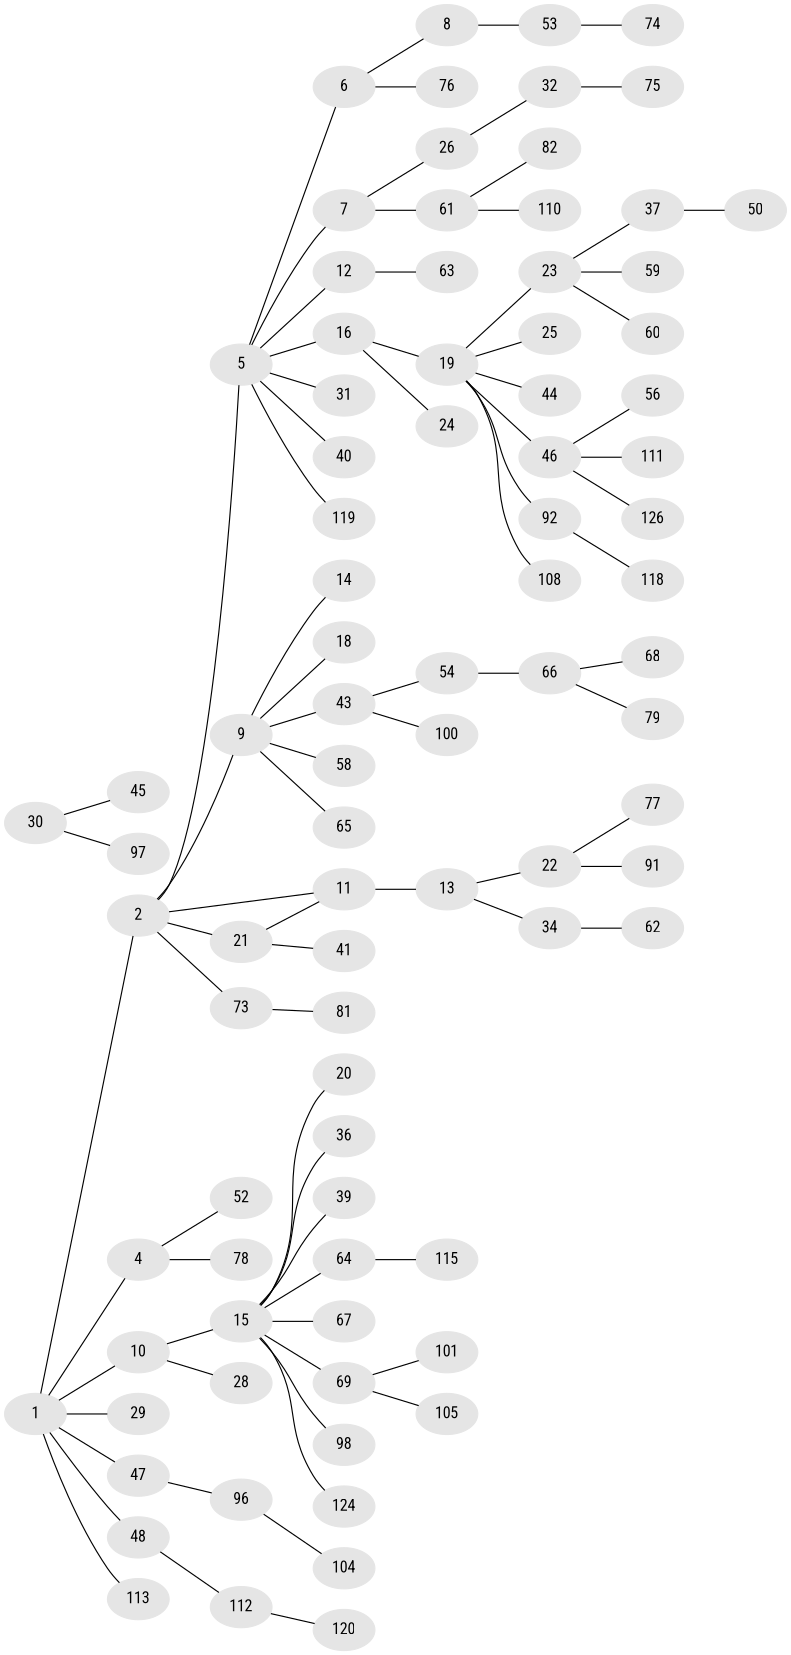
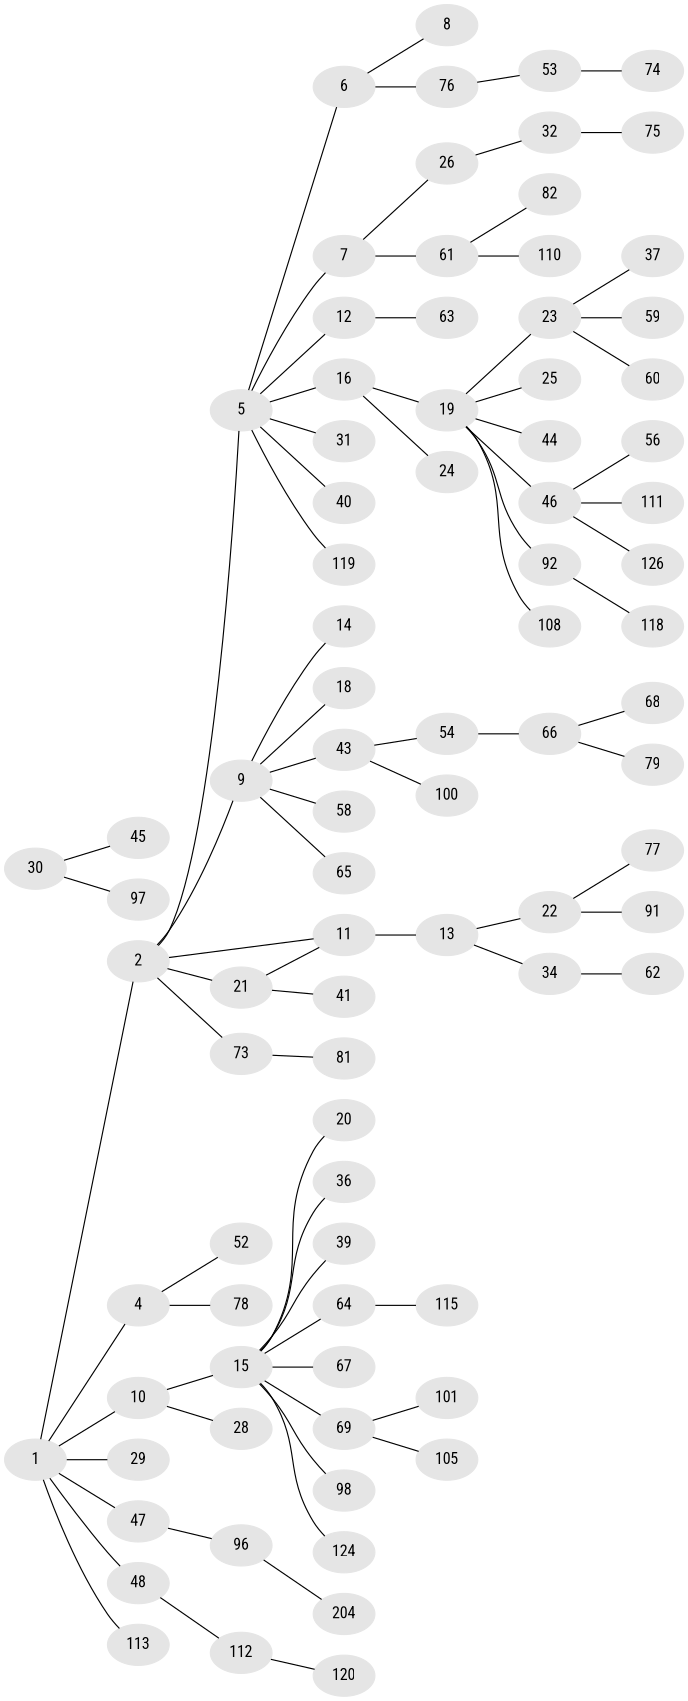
edge "8" -- "53": now "76" -- "53"
node "50": removed
node "104": label "104" -> "204"
